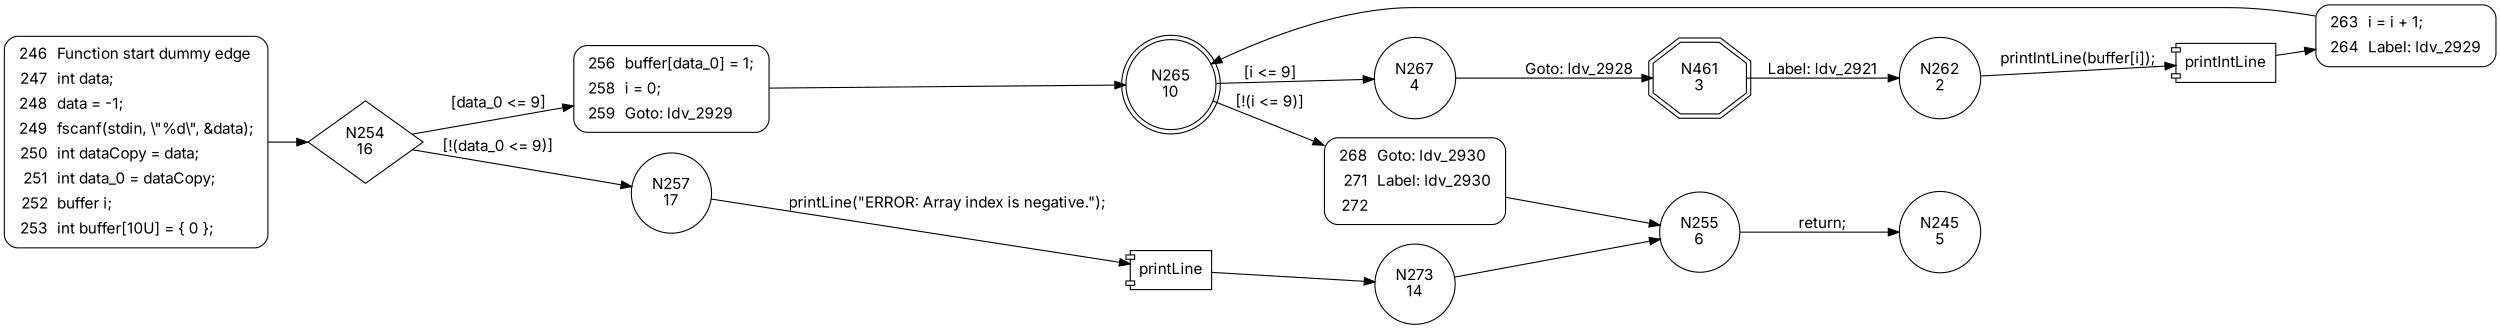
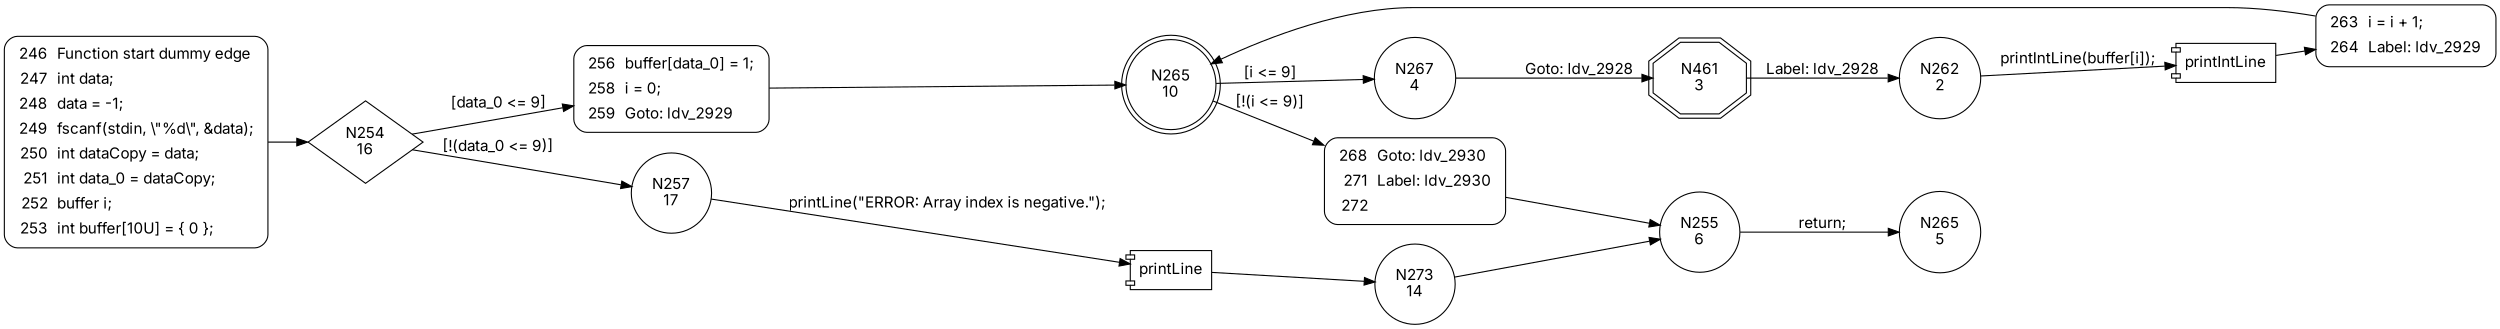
edge "N461 3" -> "N262 2": label "Label: ldv_2921" -> "Label: ldv_2928"
node "N245 5": label "N245 5" -> "N265 5"
